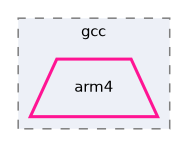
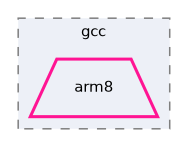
node "arm4": label "arm4" -> "arm8"
